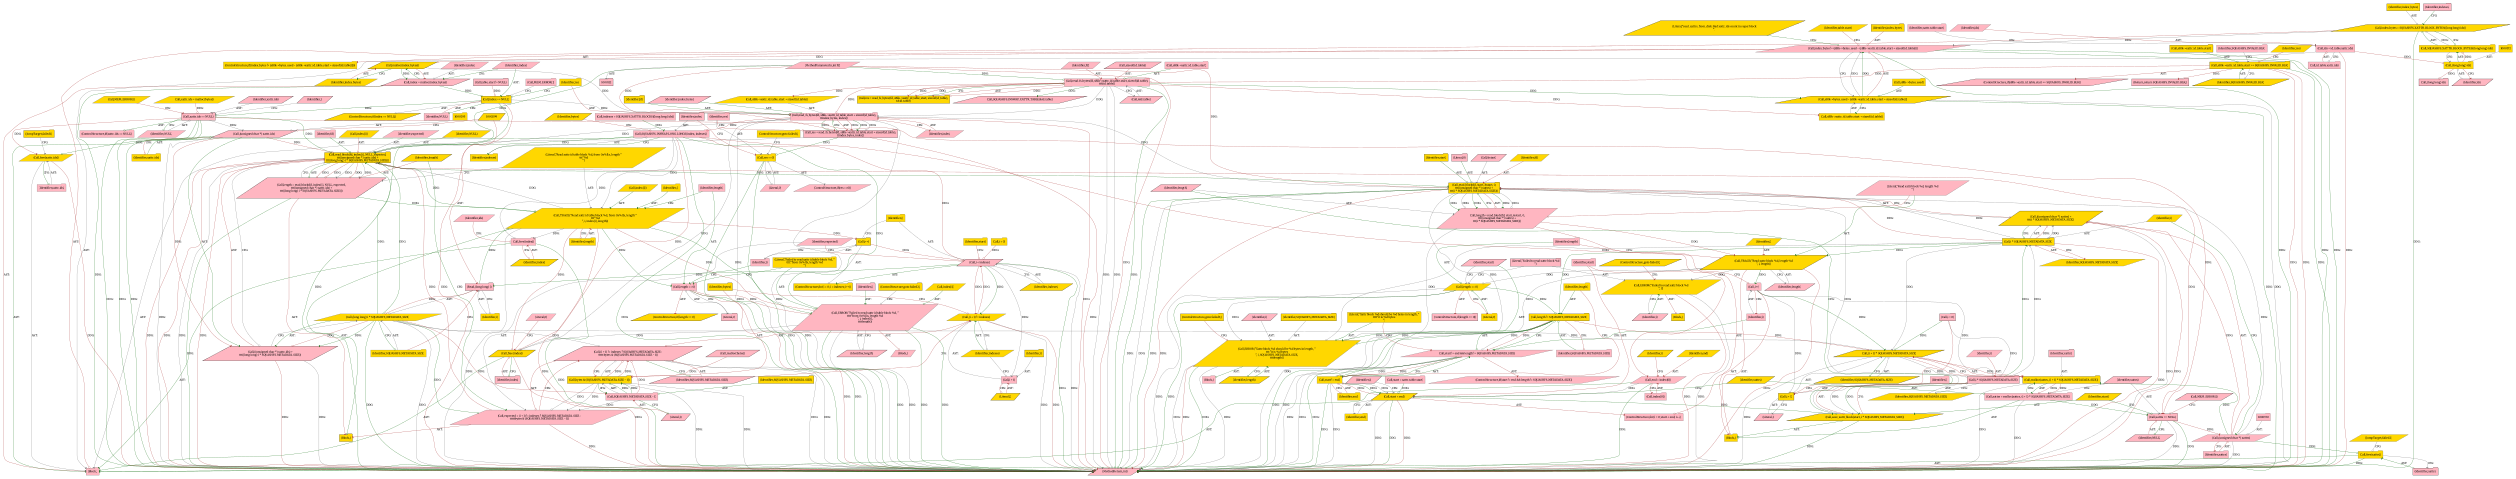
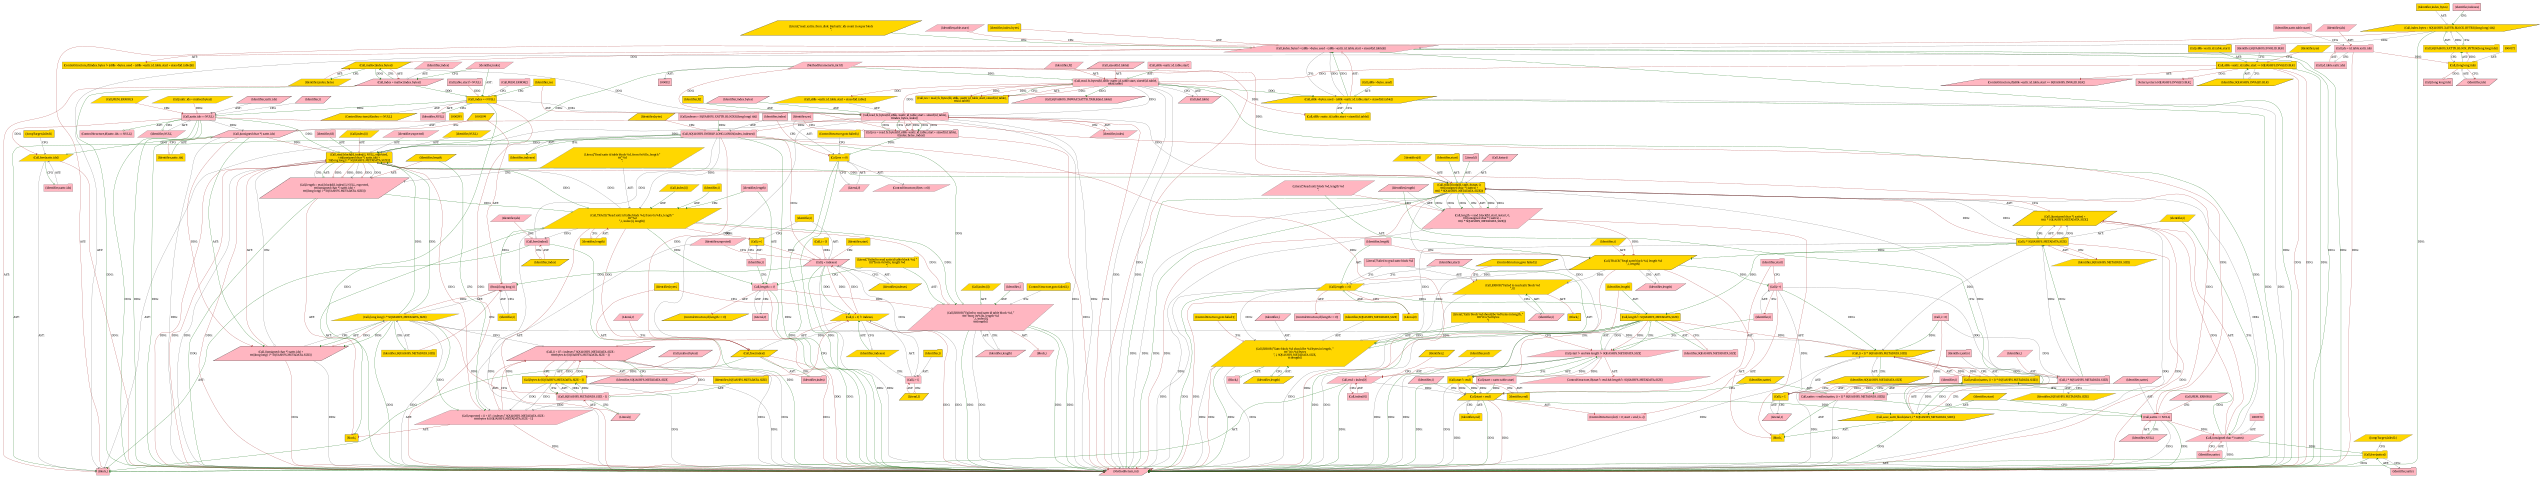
node "(Identifier,table_start)": fillcolor gold -> lightpink
node "(ControlStructure,for(i = 0; i < indexes; i++))": removed
